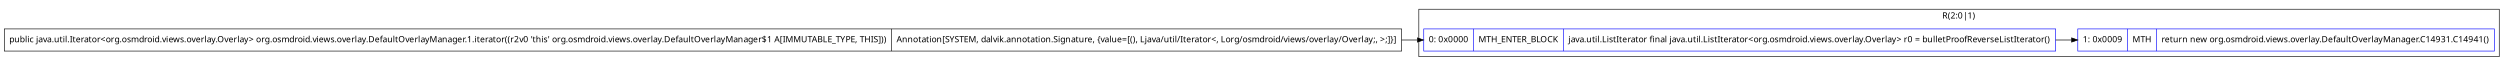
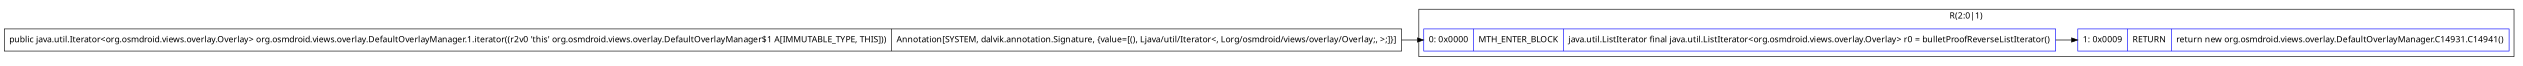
node "1: 0x0009": text "MTH" -> "RETURN"
